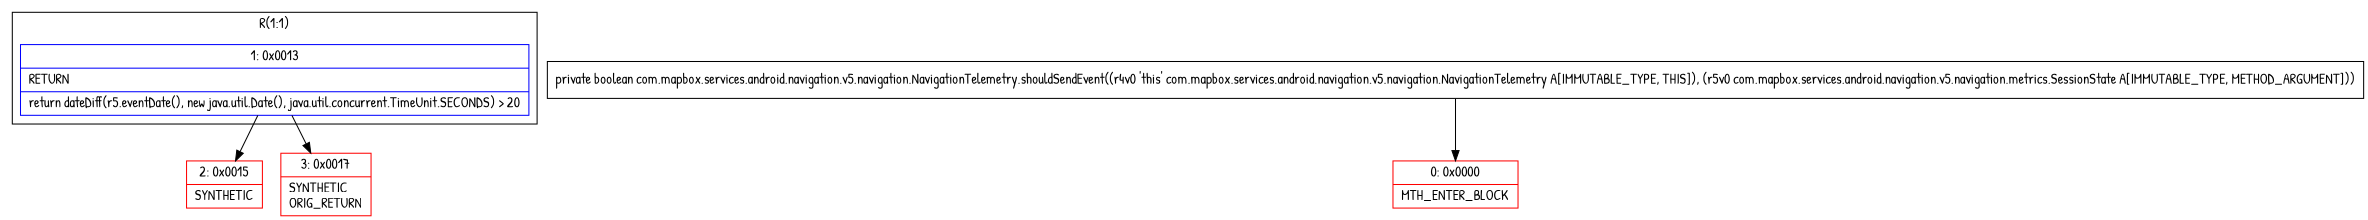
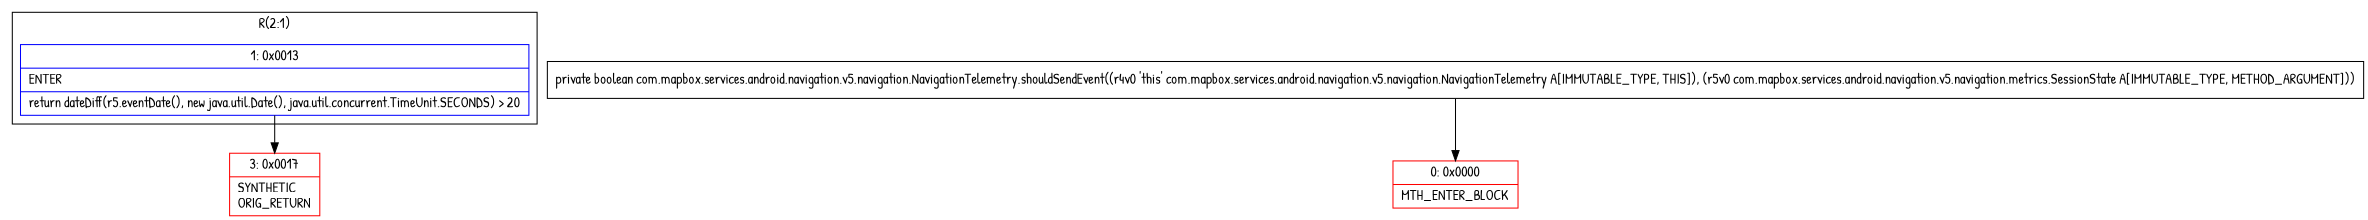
cluster "R(1:1)": label "R(1:1)" -> "R(2:1)"
node "1: 0x0013": text "RETURN" -> "ENTER"
node "2: 0x0015": removed
